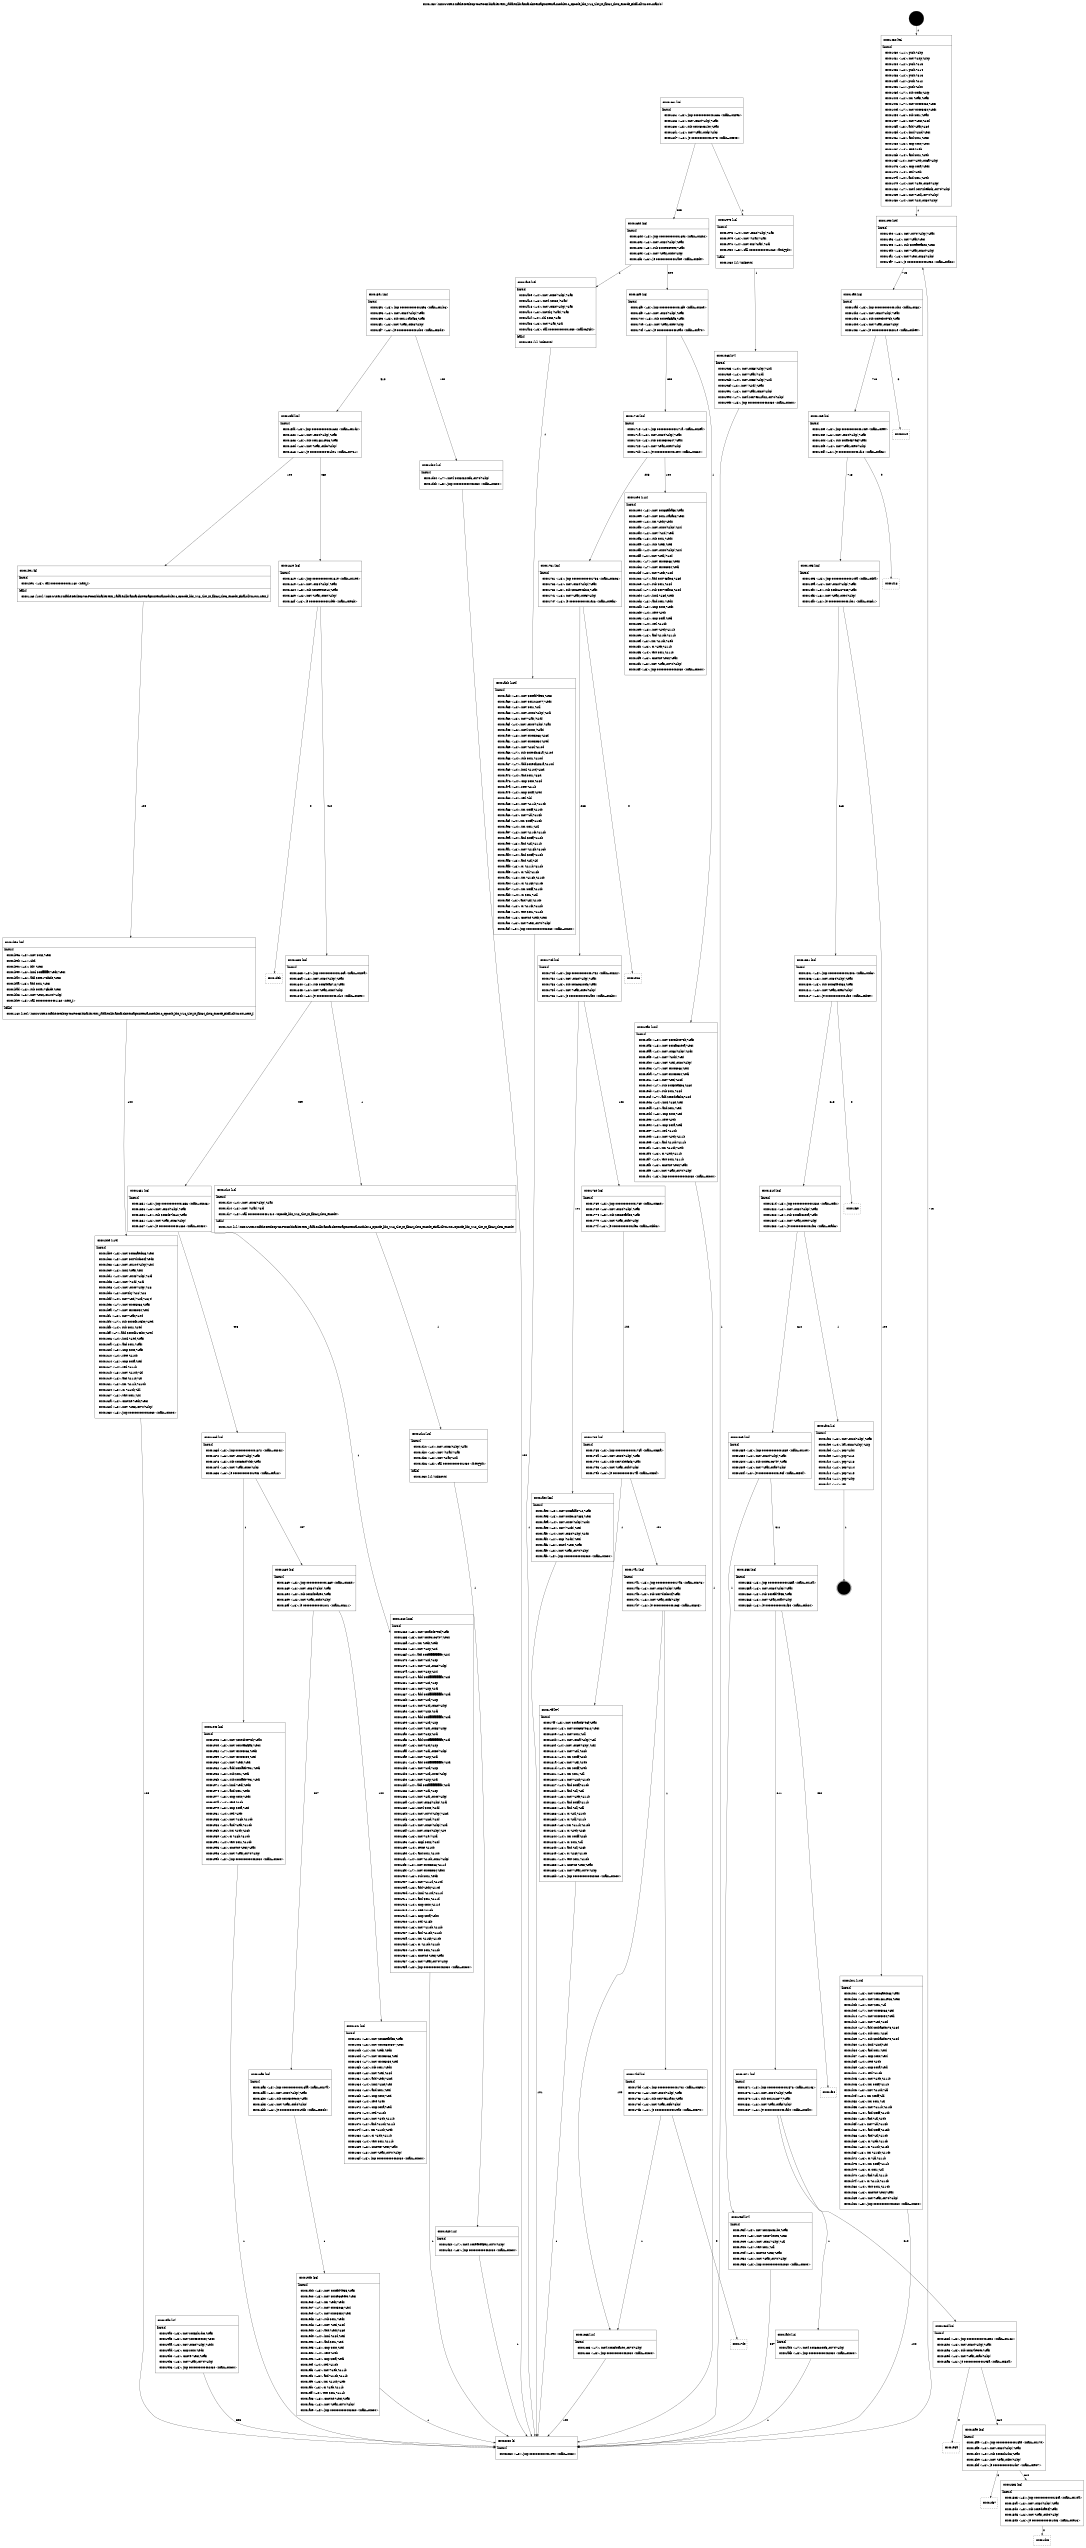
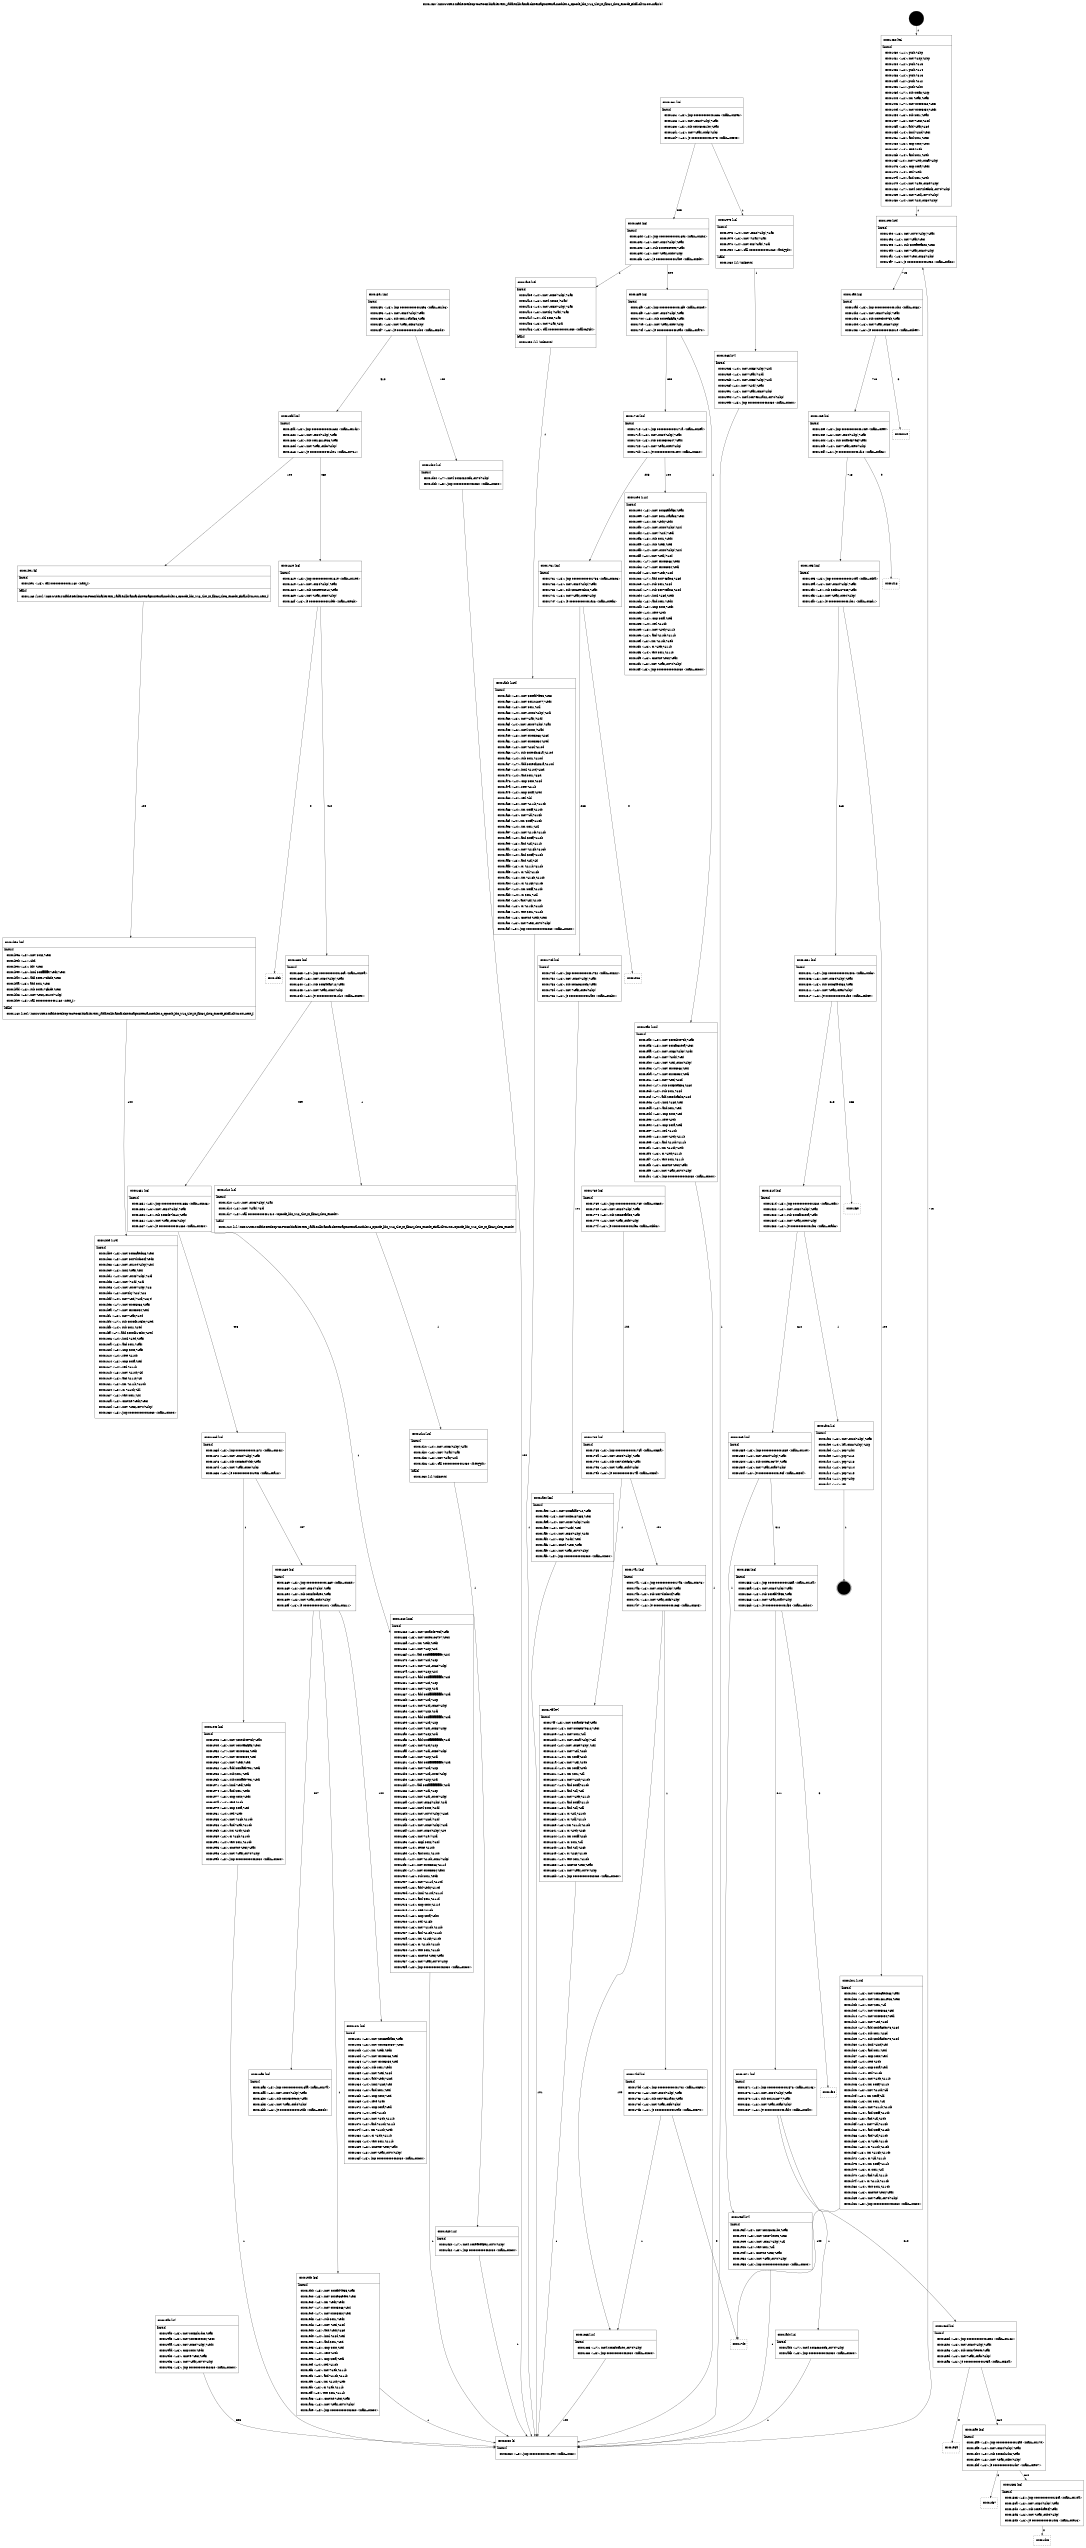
edge "0x40174d [28]" -> "0x401769 [28]": removed, label "102"
edge "0x401501 [28]" -> "0x401f8e": label " 0" -> " 263"
edge "0x401555 [28]" -> "0x401f54": label " 460" -> " 0"
edge "0x401bbe [119]" -> "0x402030 [5]": removed, label "100"
edge "0x4016a5 [28]" -> "0x4019bb [83]": now "0x401689 [28]" -> "0x4019bb [83]"
edge "0x40193f [27]" -> "0x402030 [5]": label " 307" -> " 1"
edge "0x401b01 [144]" -> "0x402030 [5]": now "0x401b01 [144]" -> "0x4017d9"
